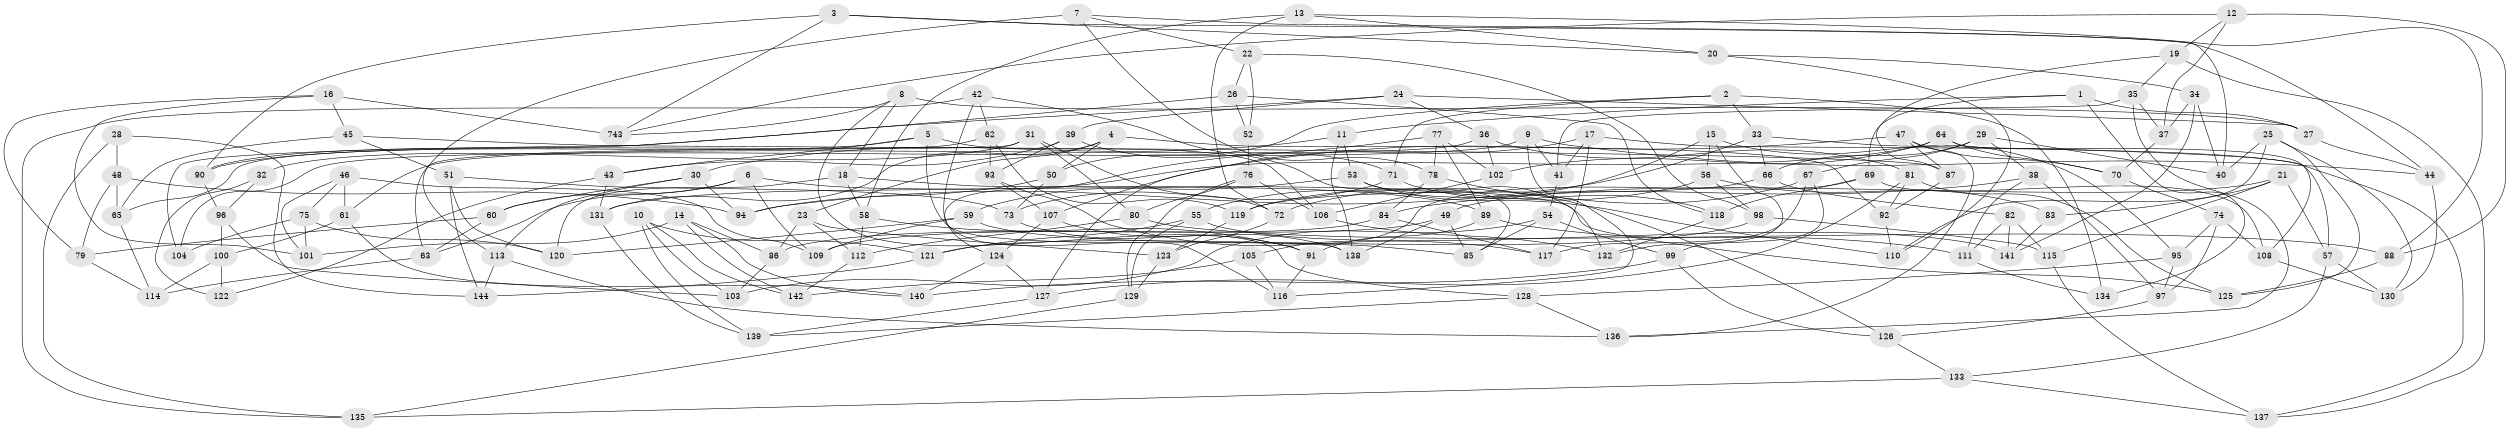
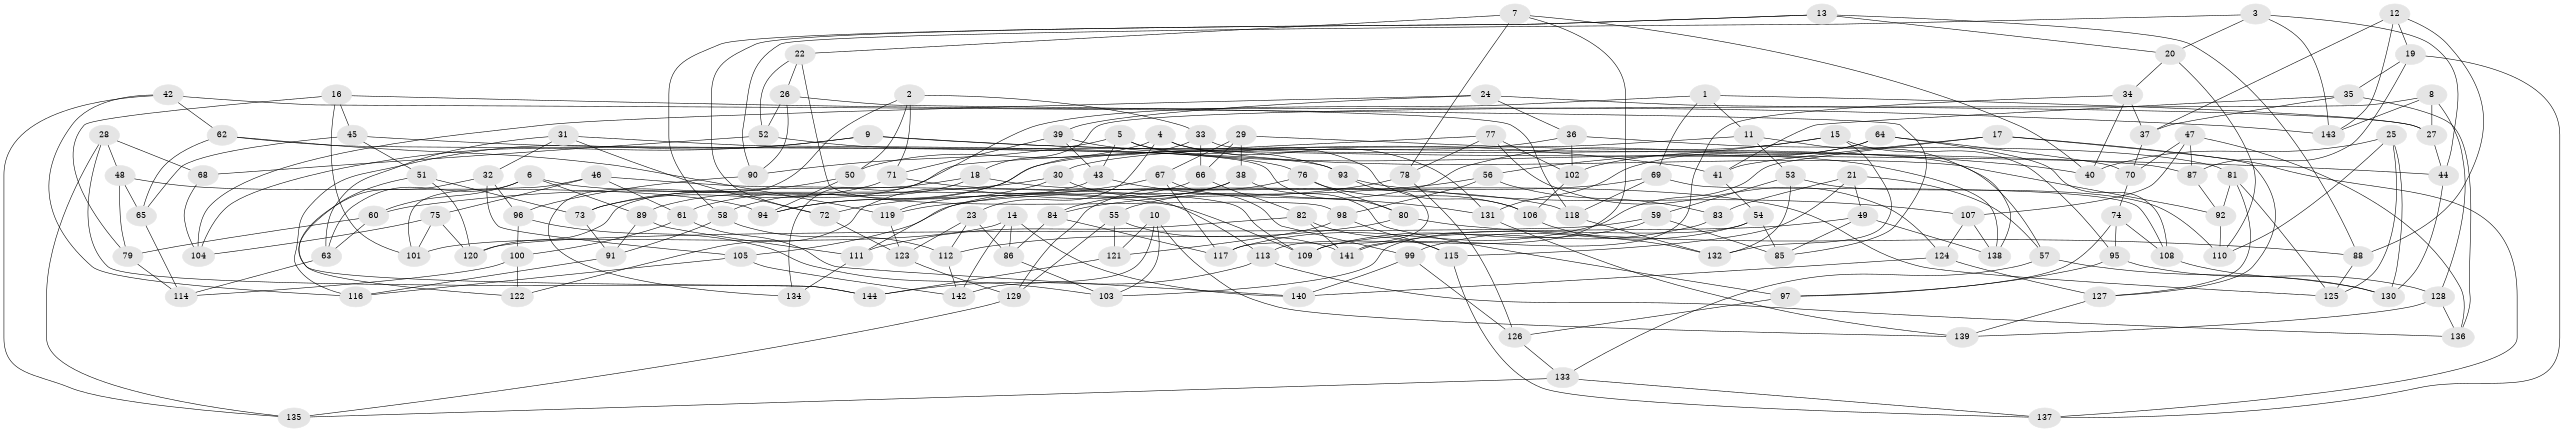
node "743": label "743" -> "143"
node "68": added
edge "32" -- "105": added
